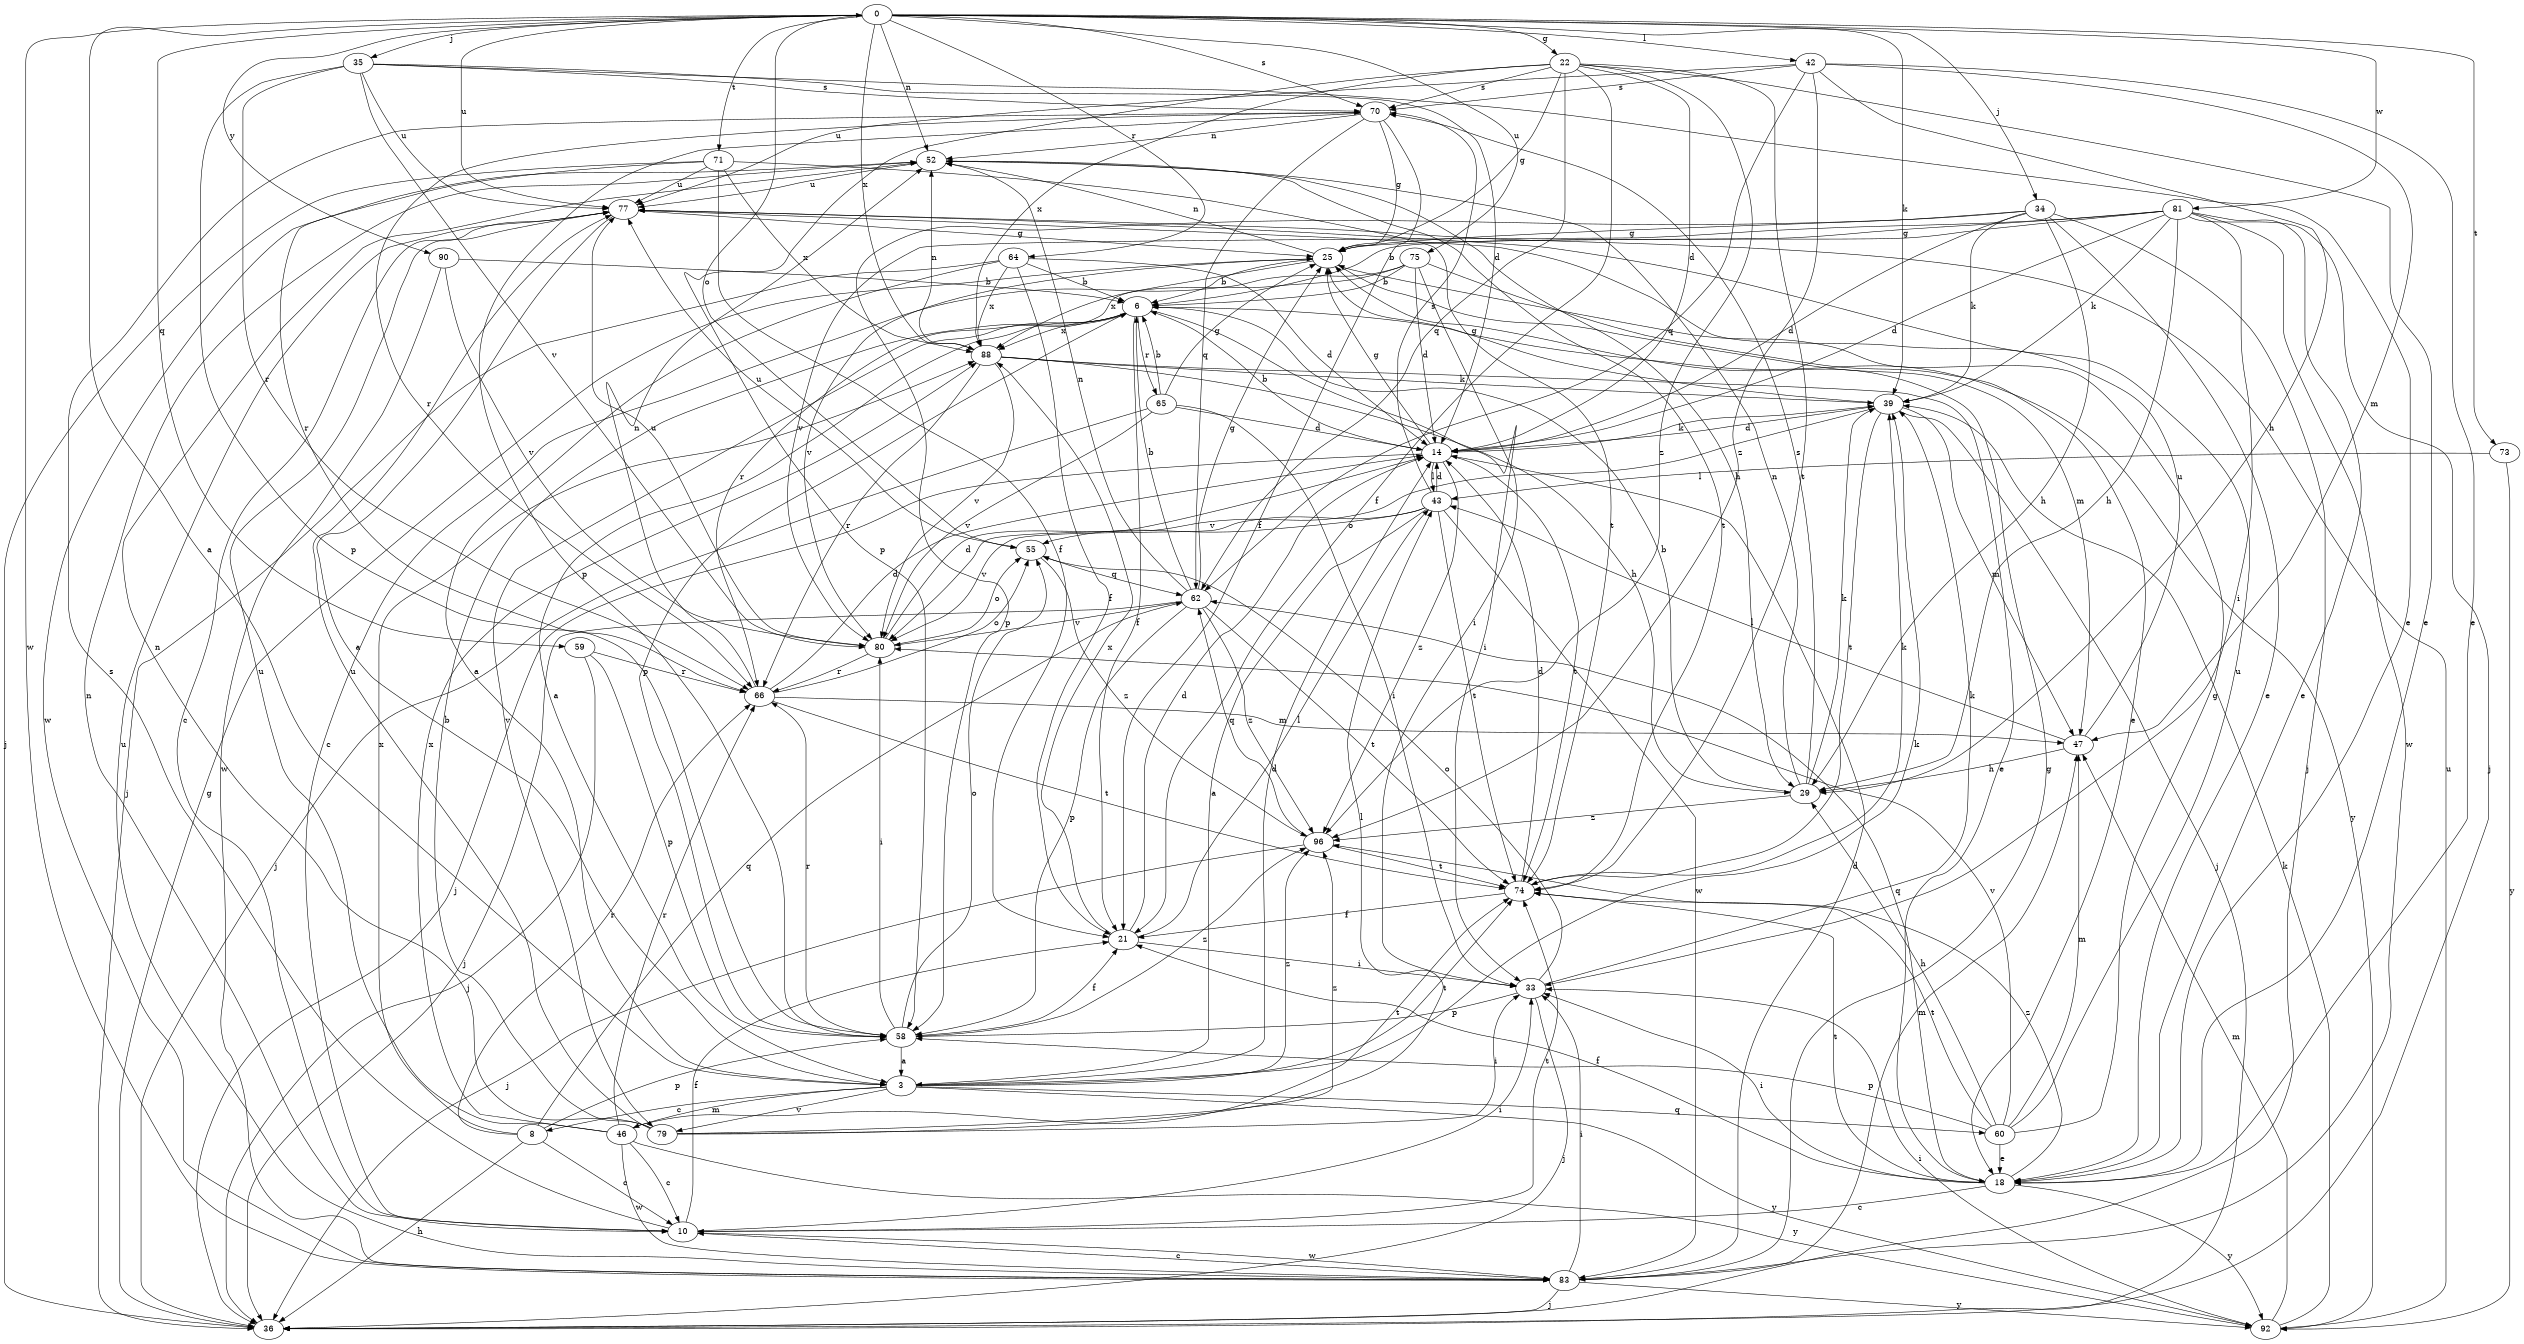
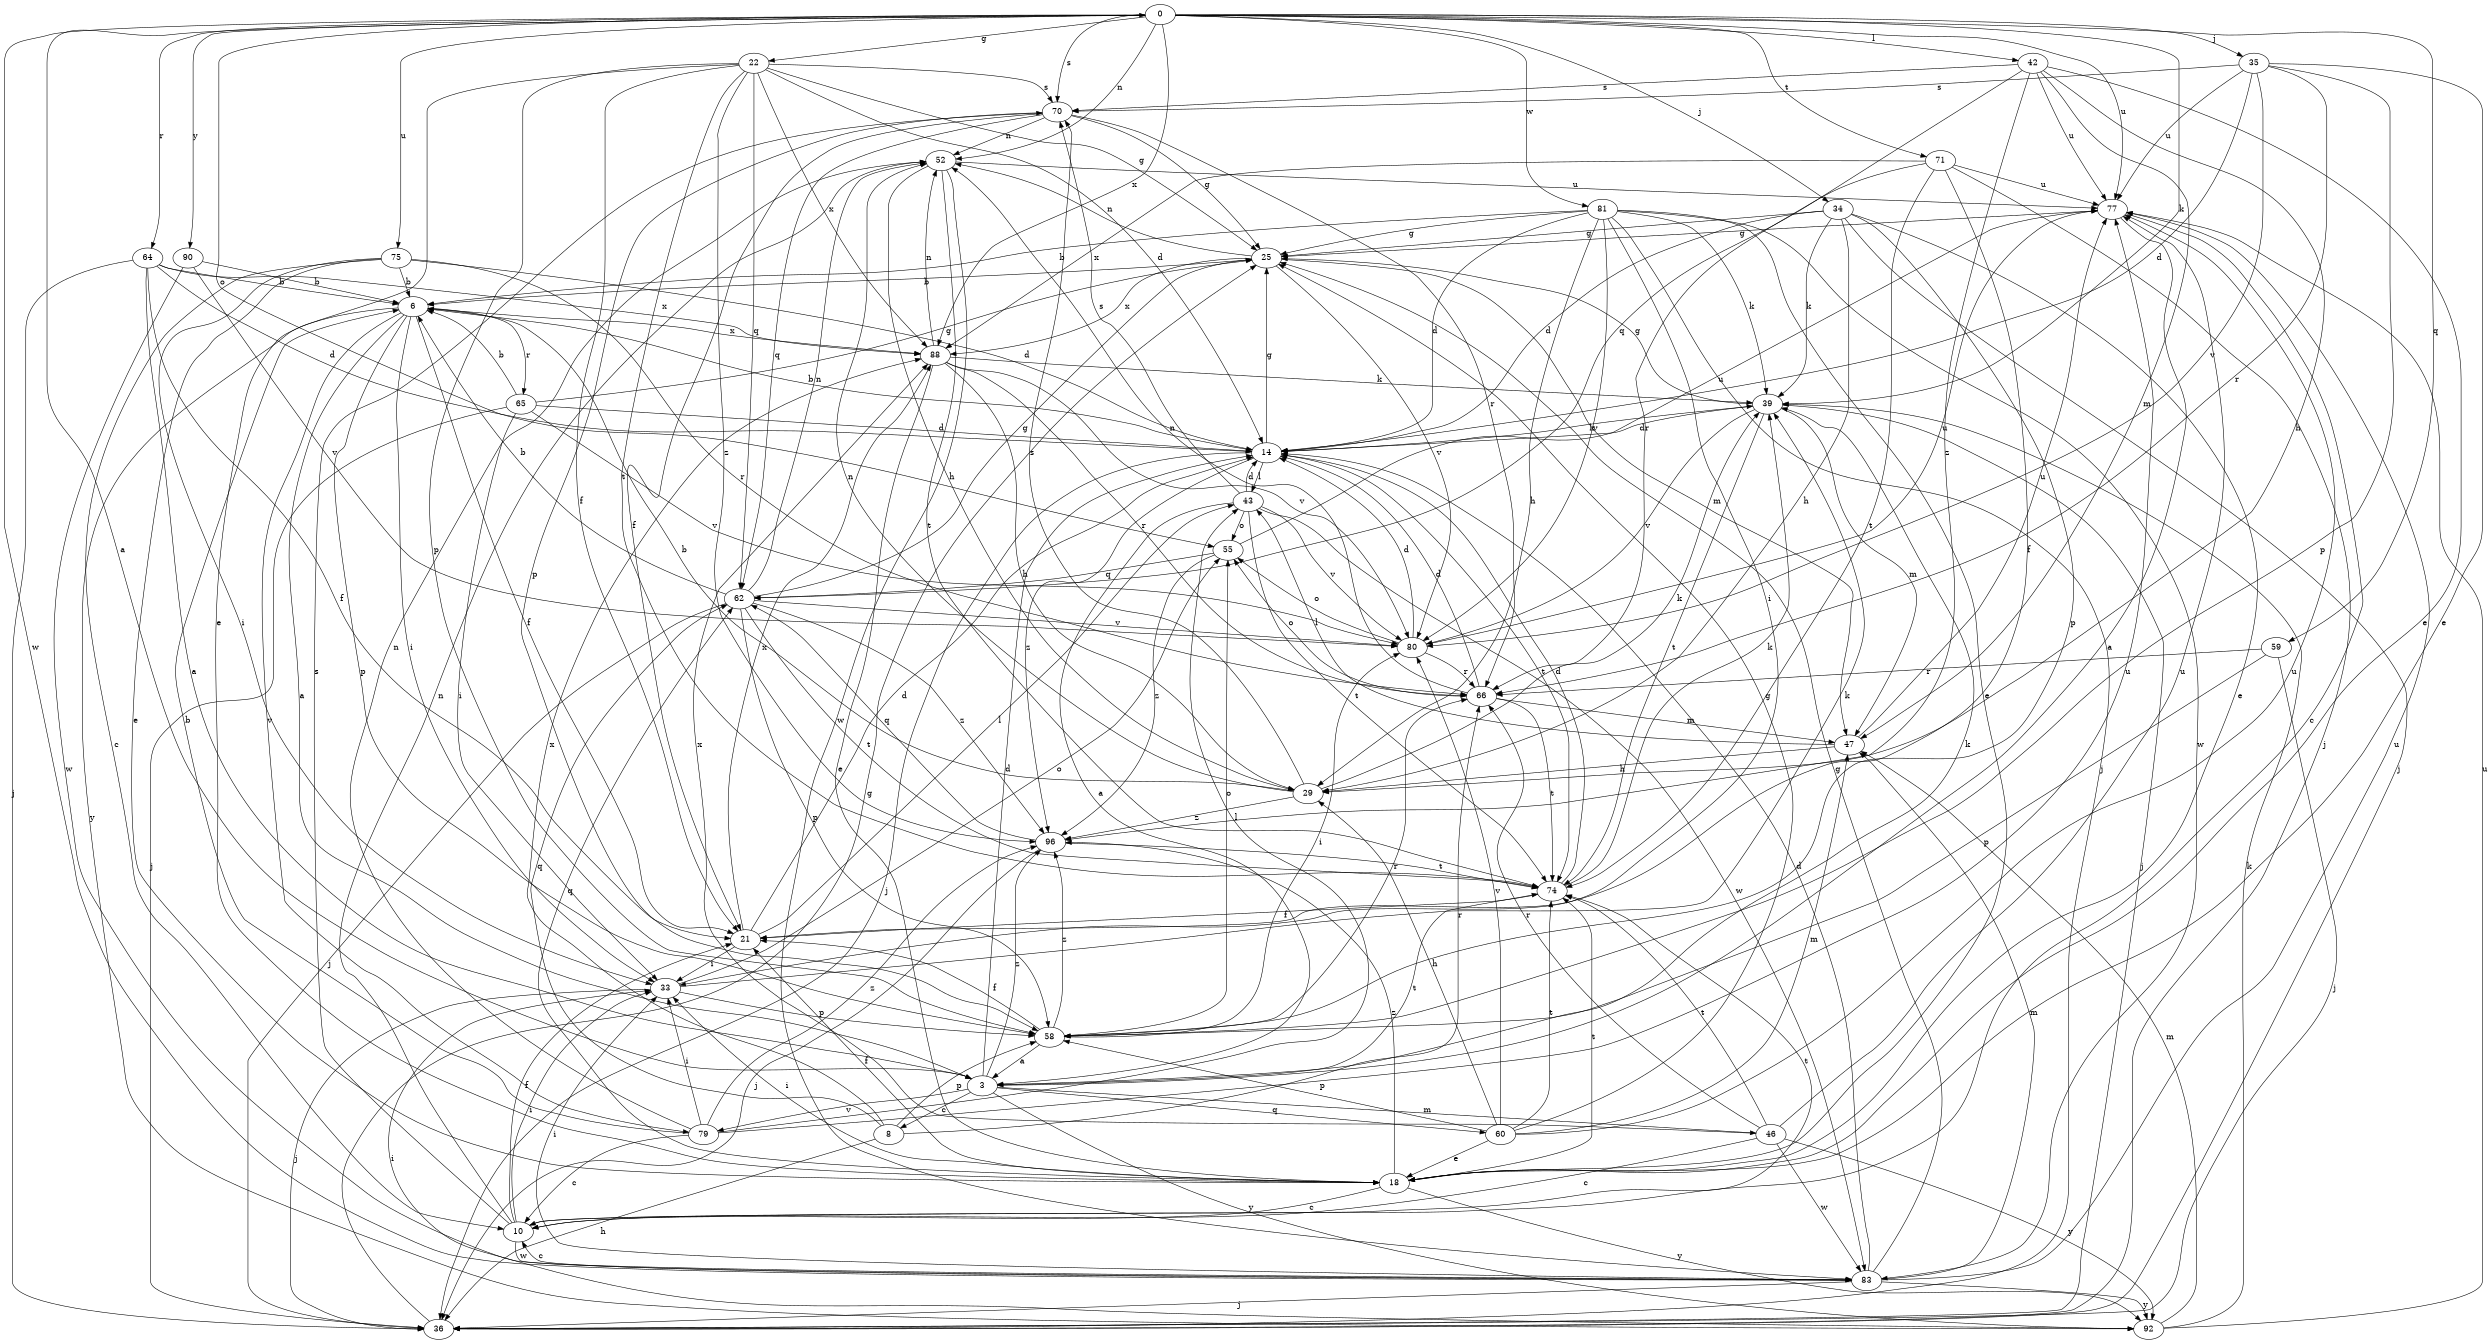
node "73": removed
edge "8" -> "10": now "79" -> "10"
